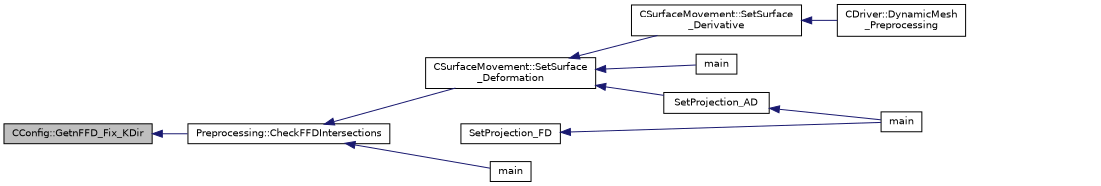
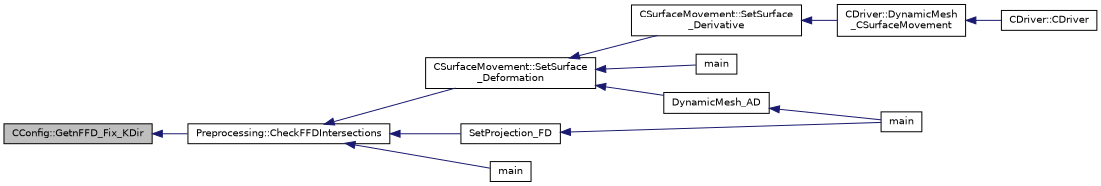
node "CDriver::DynamicMesh _Preprocessing": label "CDriver::DynamicMesh _Preprocessing" -> "CDriver::DynamicMesh _CSurfaceMovement"
node "CDriver::CDriver": added
node "SetProjection_AD": label "SetProjection_AD" -> "DynamicMesh_AD"
edge "SetProjection_FD" -> "Preprocessing::CheckFFDIntersections": added
